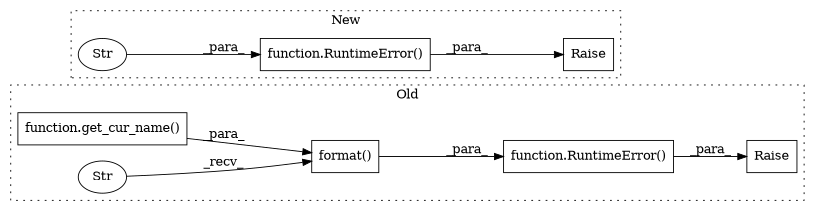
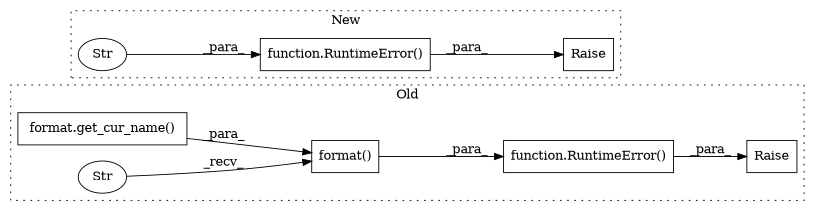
node "function.get_cur_name()": label "function.get_cur_name()" -> "format.get_cur_name()"
